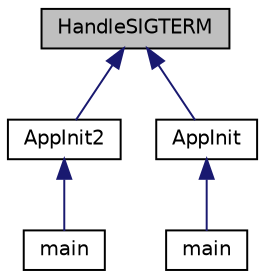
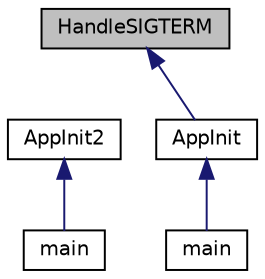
edge "AppInit2" -> "HandleSIGTERM": removed
